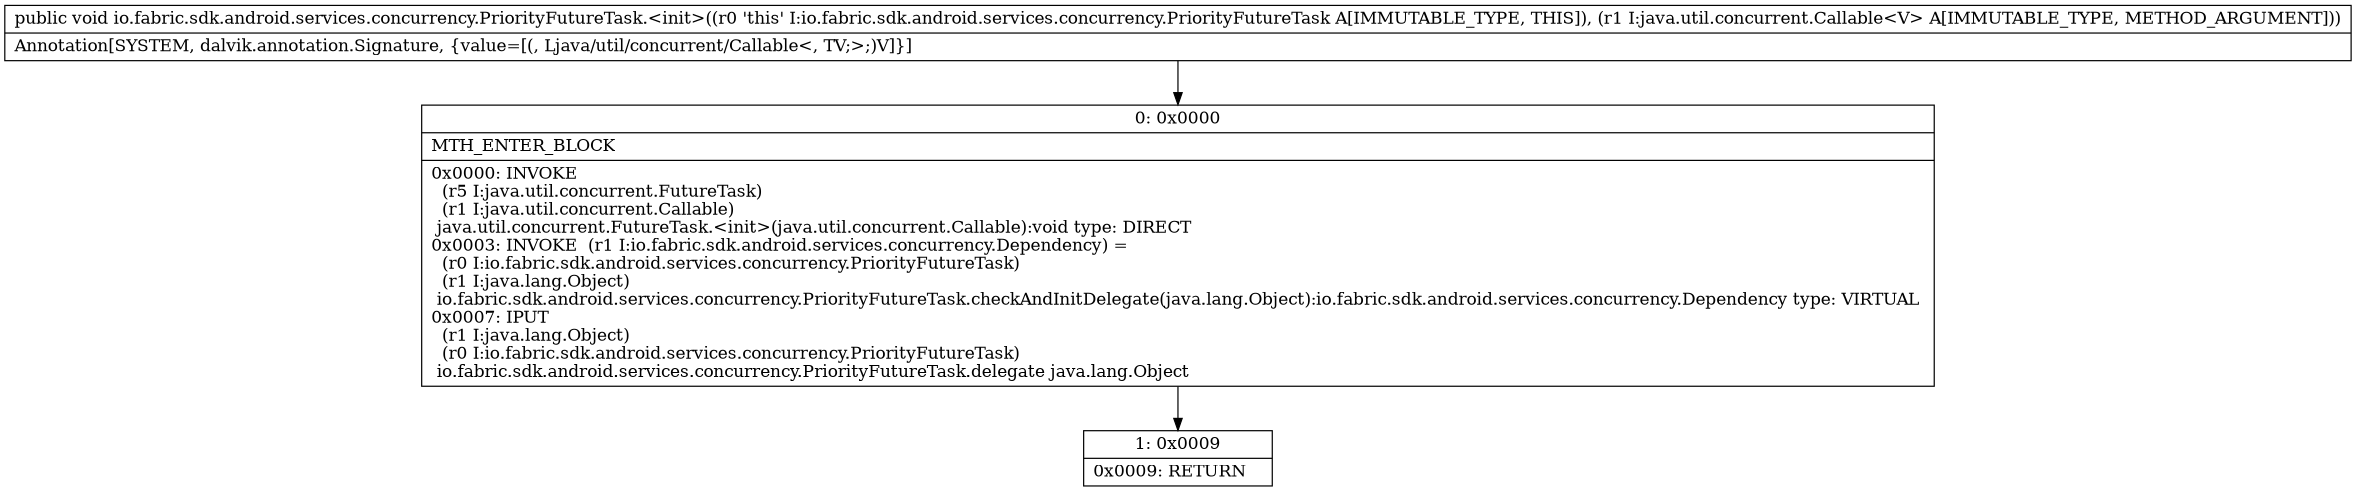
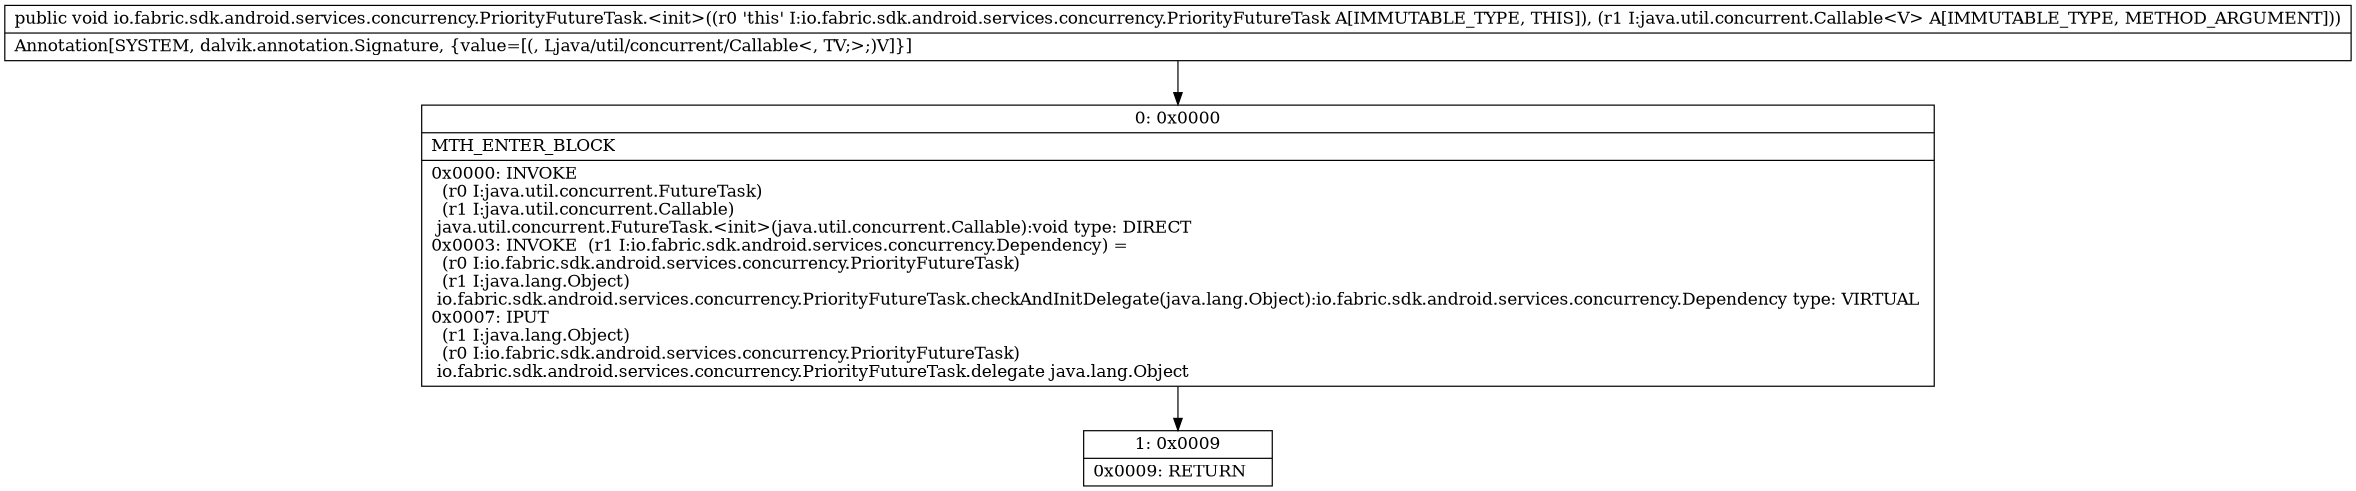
node "0: 0x0000": text "(r5 I:java.util.concurrent.FutureTask)" -> "(r0 I:java.util.concurrent.FutureTask)"
